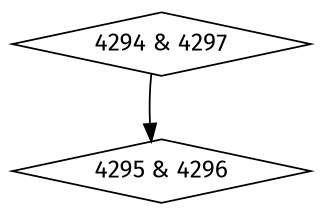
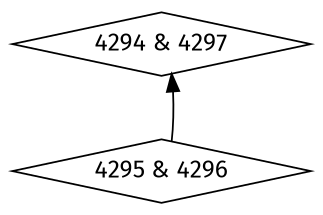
edge "4294 & 4297" -> "4295 & 4296": reversed
